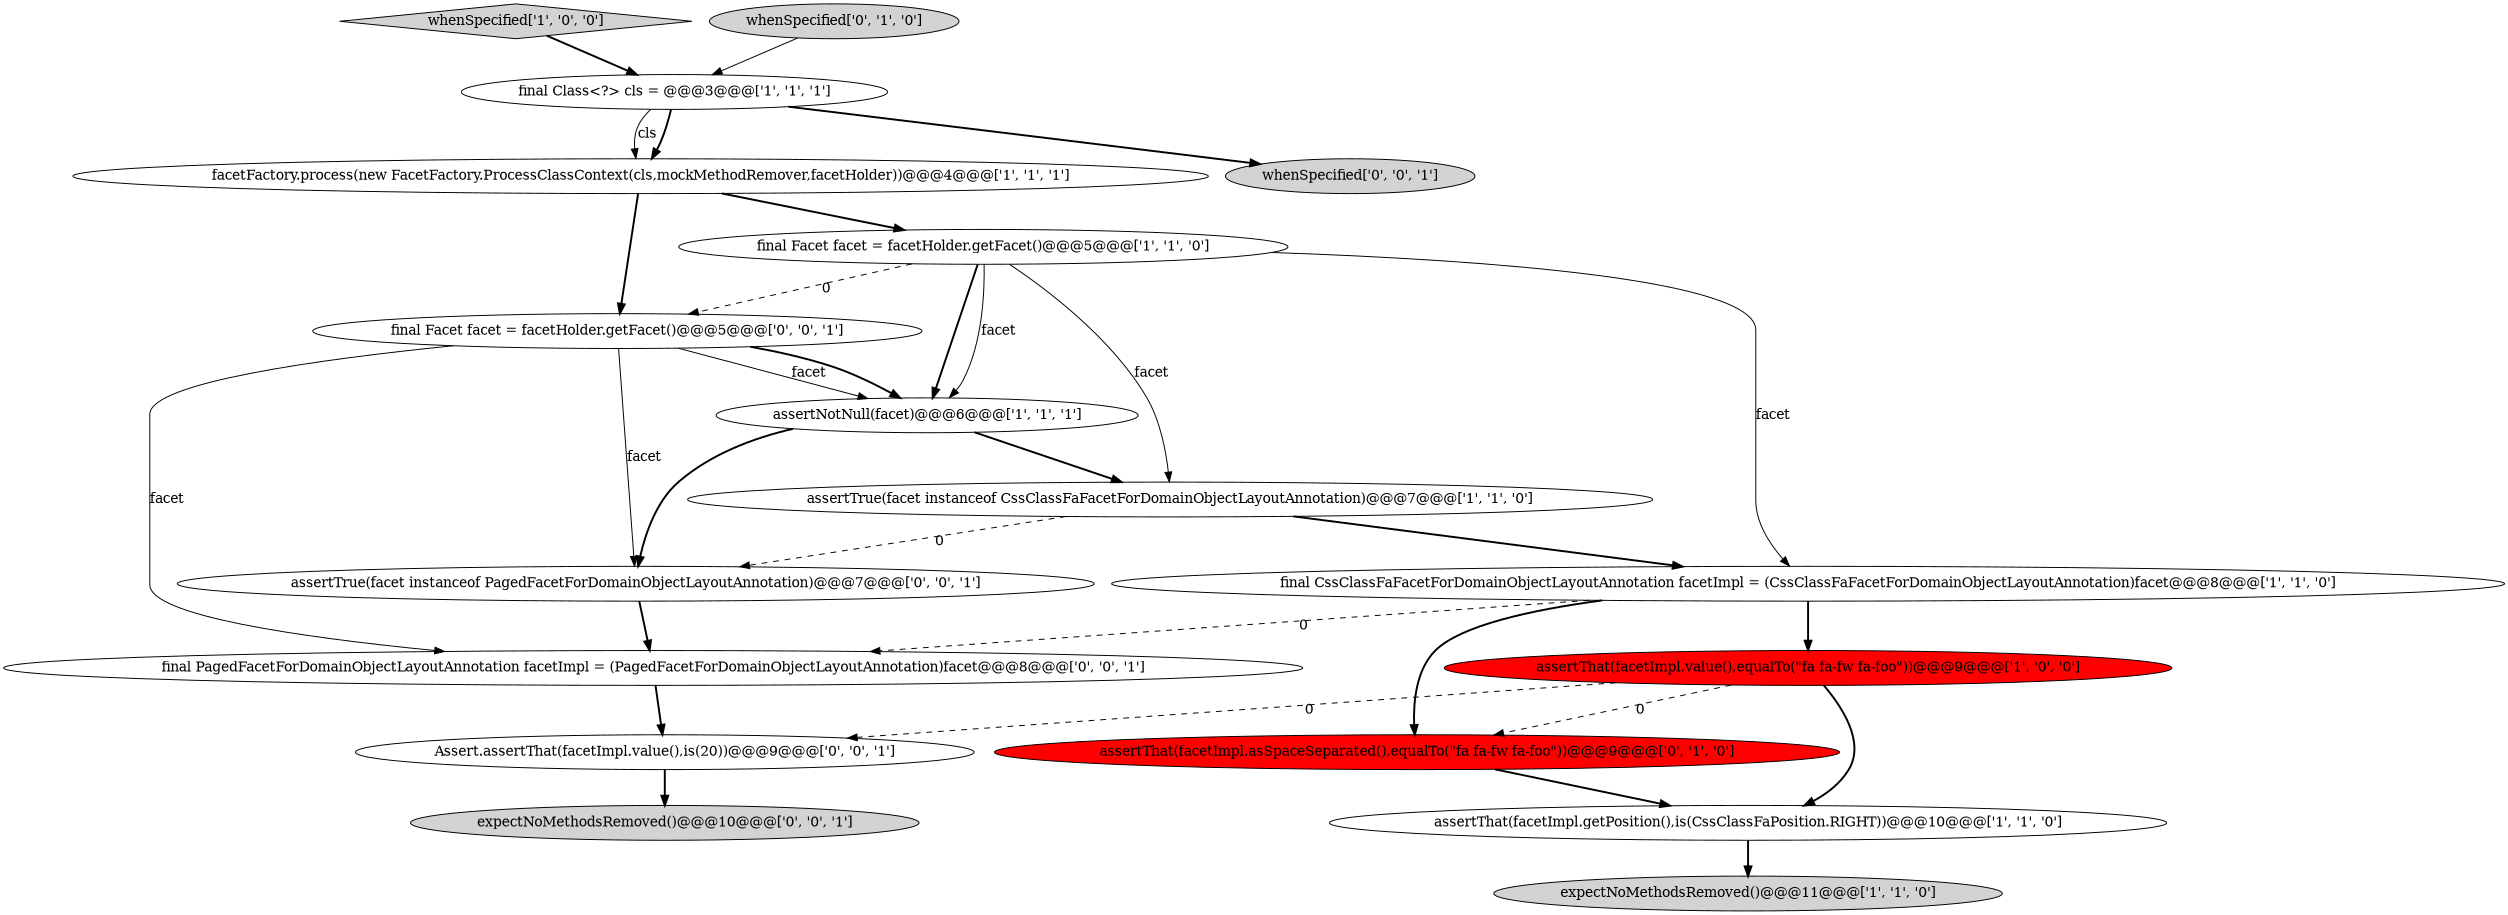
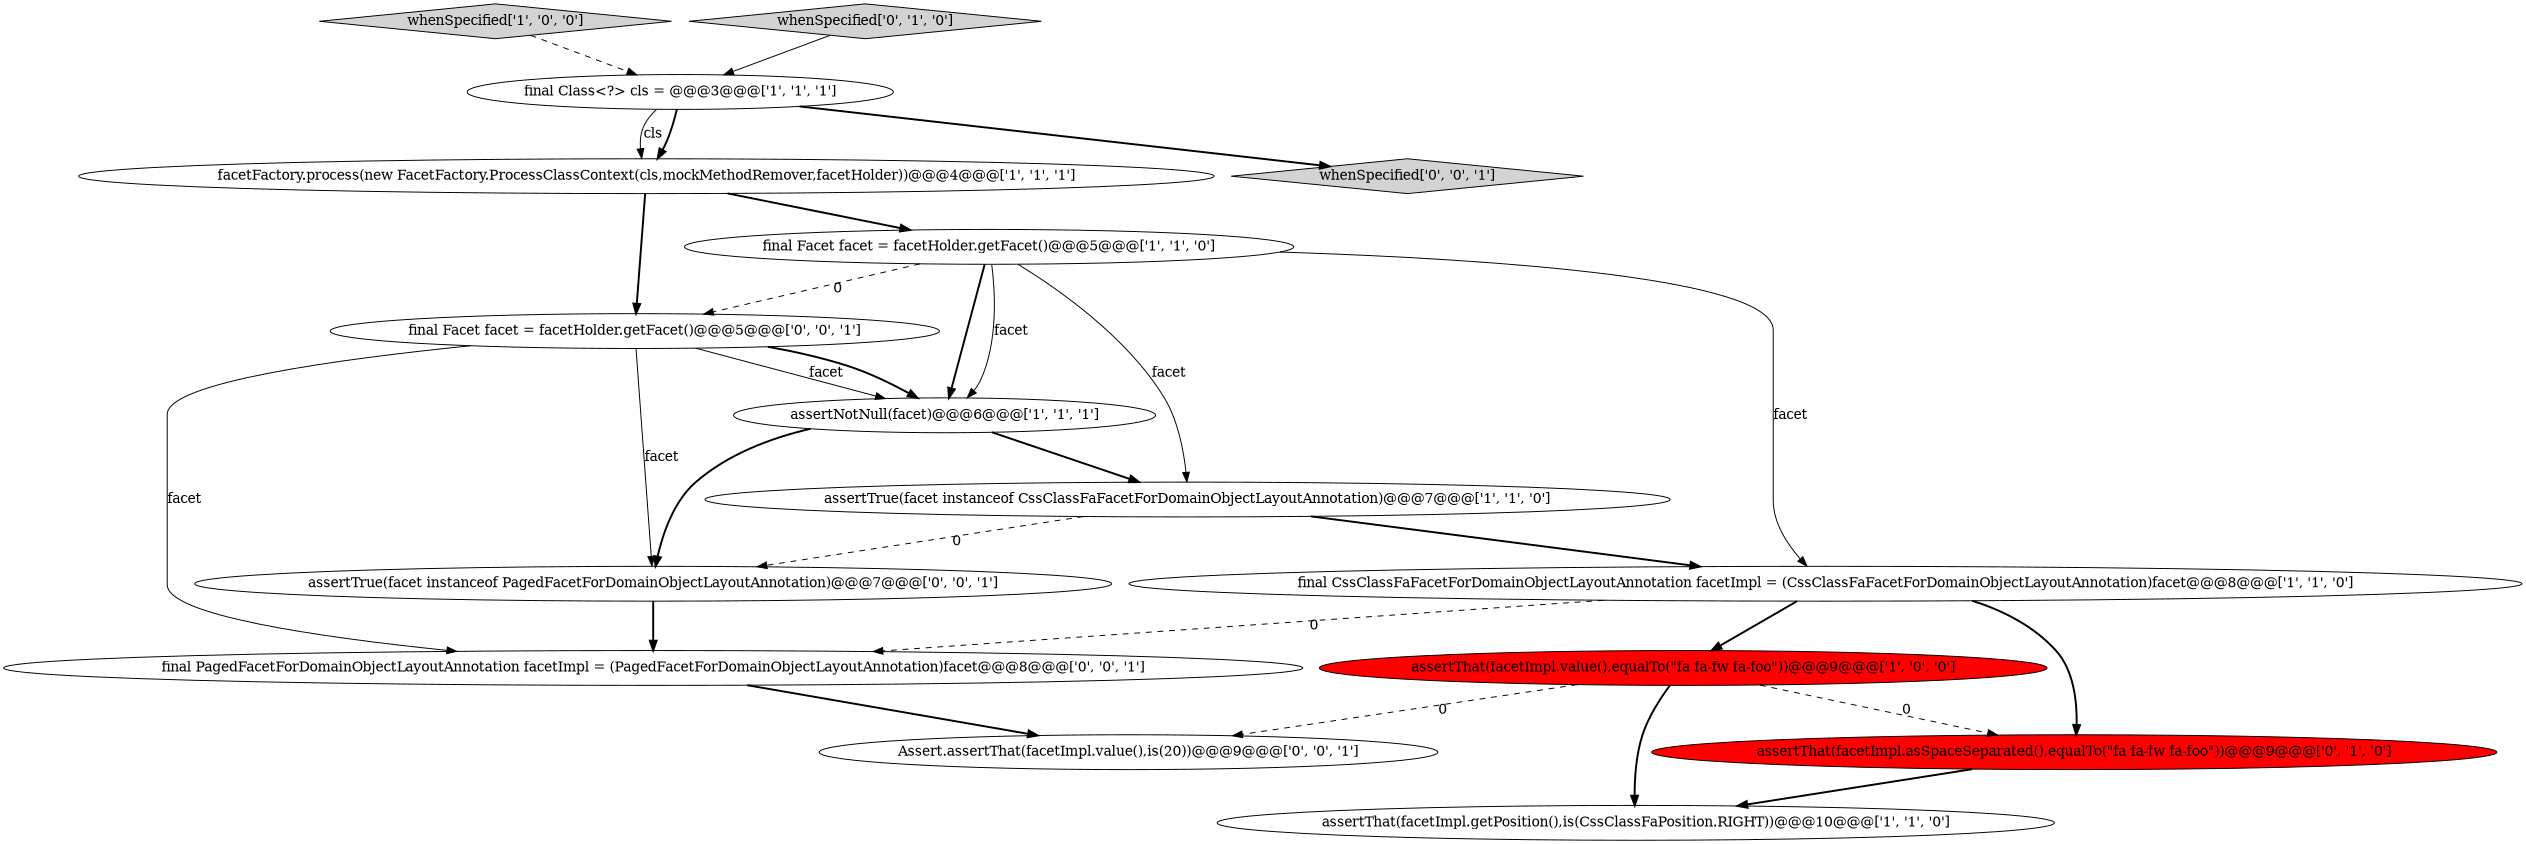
node "whenSpecified['0', '1', '0']": shape ellipse -> diamond
edge "whenSpecified['1', '0', '0']" -> "final Class<?> cls = @@@3@@@['1', '1', '1']": style bold -> dashed
node "whenSpecified['0', '0', '1']": shape ellipse -> diamond
node "expectNoMethodsRemoved()@@@10@@@['0', '0', '1']": removed
node "expectNoMethodsRemoved()@@@11@@@['1', '1', '0']": removed
